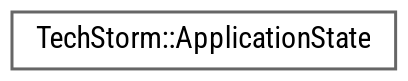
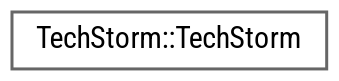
node "TechStorm::ApplicationState": label "TechStorm::ApplicationState" -> "TechStorm::TechStorm"
